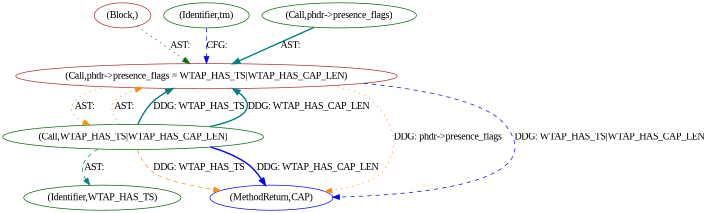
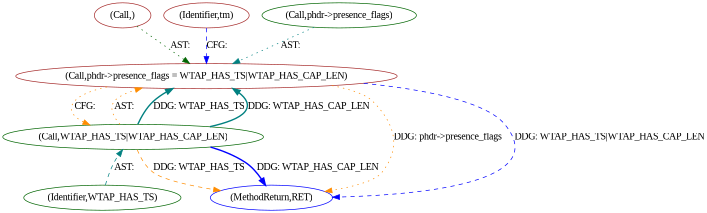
node "(Block,)": label "(Block,)" -> "(Call,)"
node "(Identifier,tm)": color darkgreen -> brown
edge "(Call,phdr->presence_flags)" -> "(Call,phdr->presence_flags = WTAP_HAS_TS|WTAP_HAS_CAP_LEN)": style bold -> dotted
edge "(Call,phdr->presence_flags = WTAP_HAS_TS|WTAP_HAS_CAP_LEN)" -> "(Call,WTAP_HAS_TS|WTAP_HAS_CAP_LEN)": label "AST: " -> "CFG: "
edge "(Call,WTAP_HAS_TS|WTAP_HAS_CAP_LEN)" -> "(Identifier,WTAP_HAS_TS)": reversed
node "(MethodReturn,CAP)": label "(MethodReturn,CAP)" -> "(MethodReturn,RET)"
